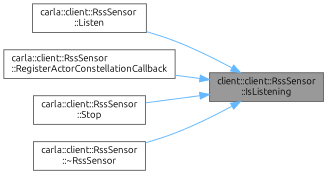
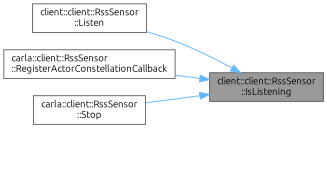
node "carla::client::RssSensor ::Listen": label "carla::client::RssSensor ::Listen" -> "client::client::RssSensor ::Listen"
node "carla::client::RssSensor ::~RssSensor": removed
